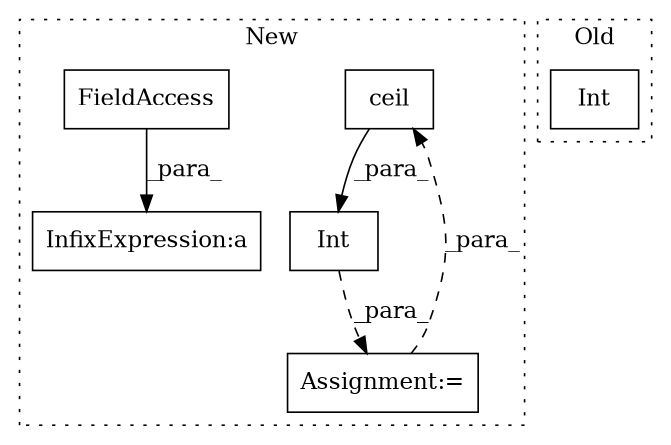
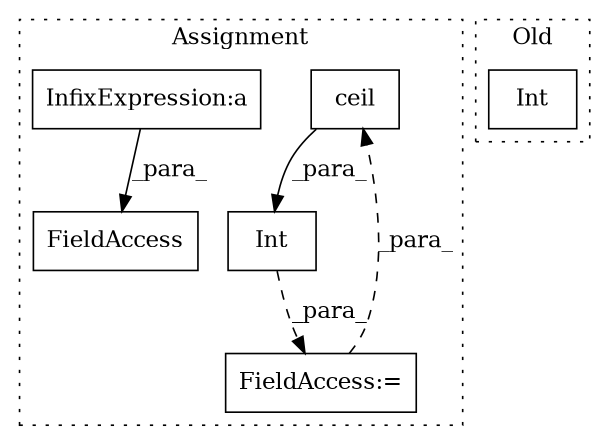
cluster "New": label "New" -> "Assignment"
edge "FieldAccess" -> "InfixExpression:a": reversed
node "Assignment:=": label "Assignment:=" -> "FieldAccess:="
